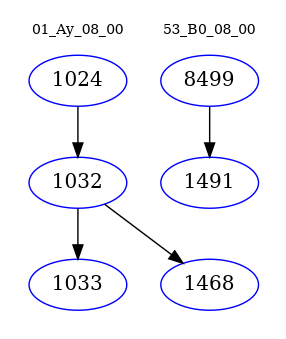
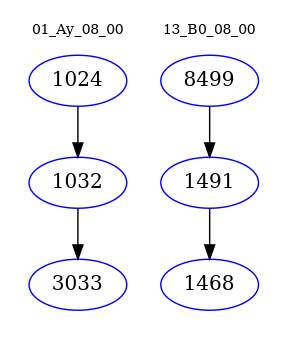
cluster "53_B0_08_00": label "53_B0_08_00" -> "13_B0_08_00"
edge "1032" -> "1468": now "1491" -> "1468"
node "1033": label "1033" -> "3033"
